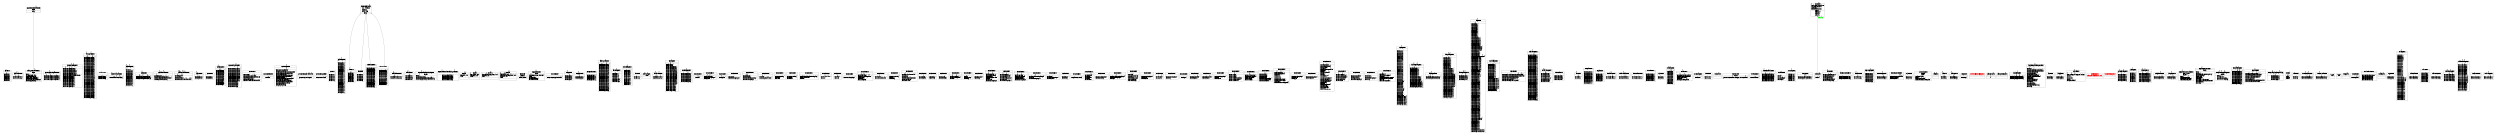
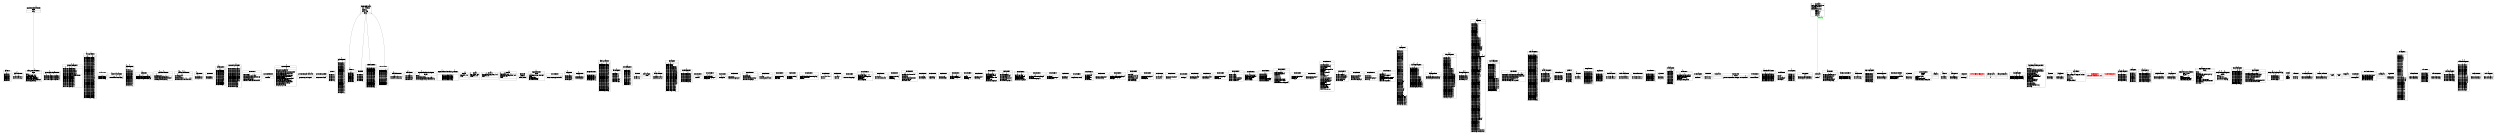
node "JoinTests": added
